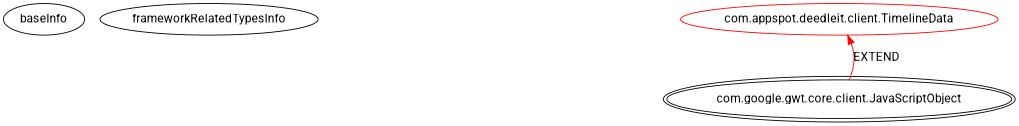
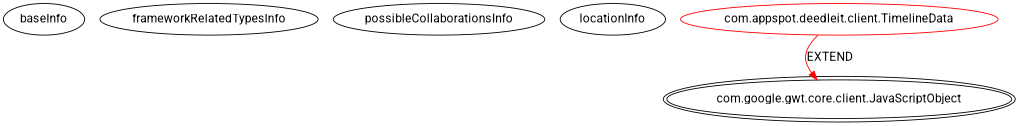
node "possibleCollaborationsInfo": added
node "locationInfo": added
edge "com.google.gwt.core.client.JavaScriptObject" -> "com.appspot.deedleit.client.TimelineData": reversed
